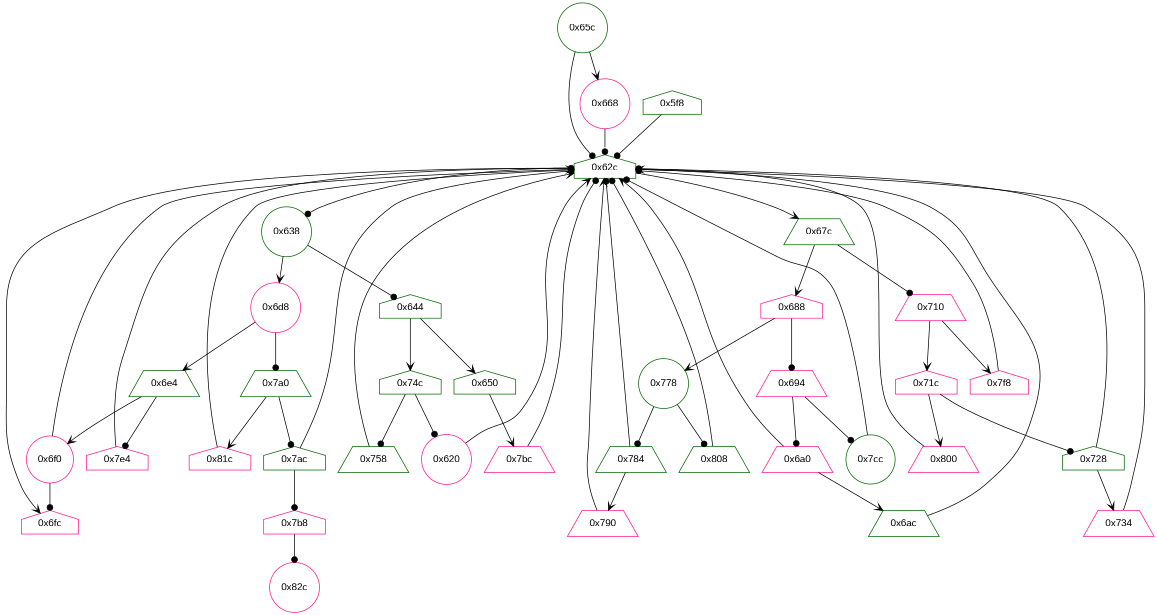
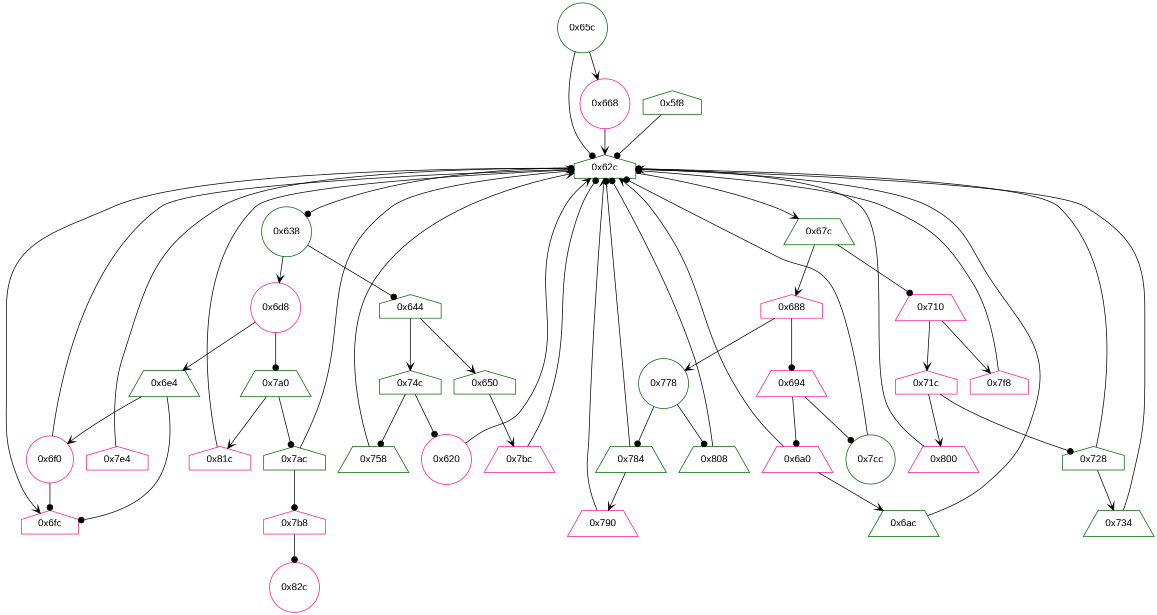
edge "0x668" -> "0x62c": arrowhead dot -> vee
edge "0x6e4" -> "0x7e4": now "0x6e4" -> "0x6fc"
node "0x734": color deeppink -> darkgreen
